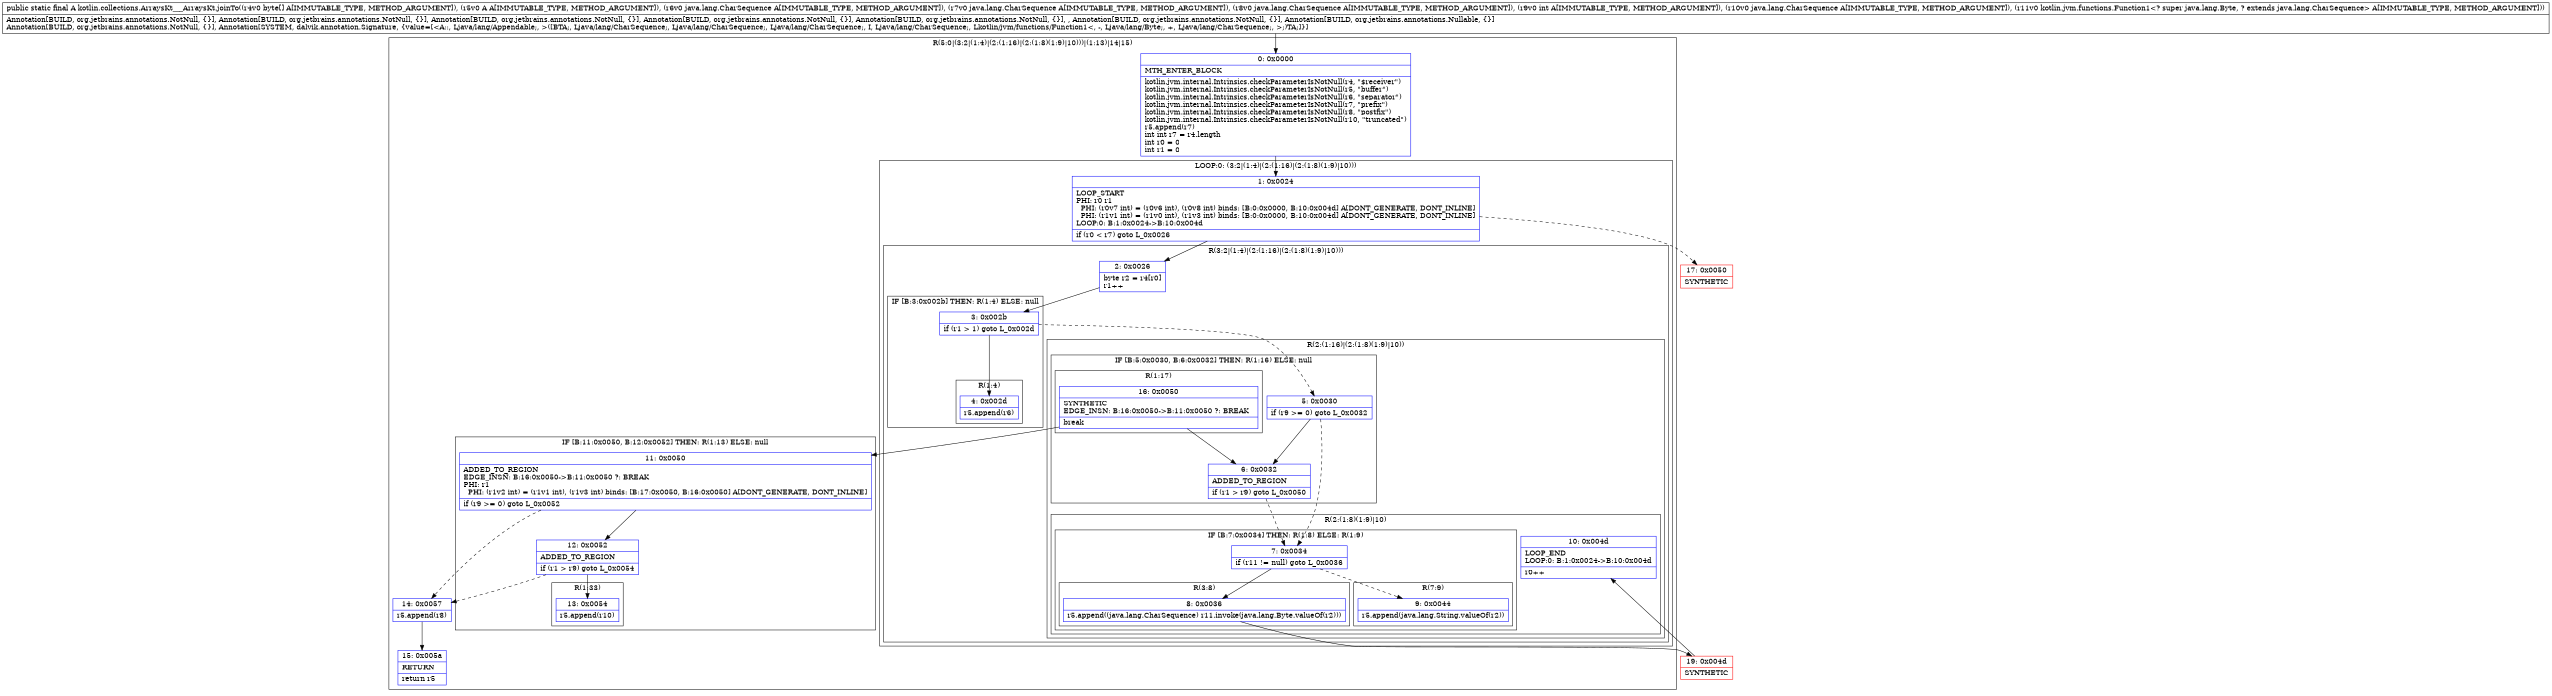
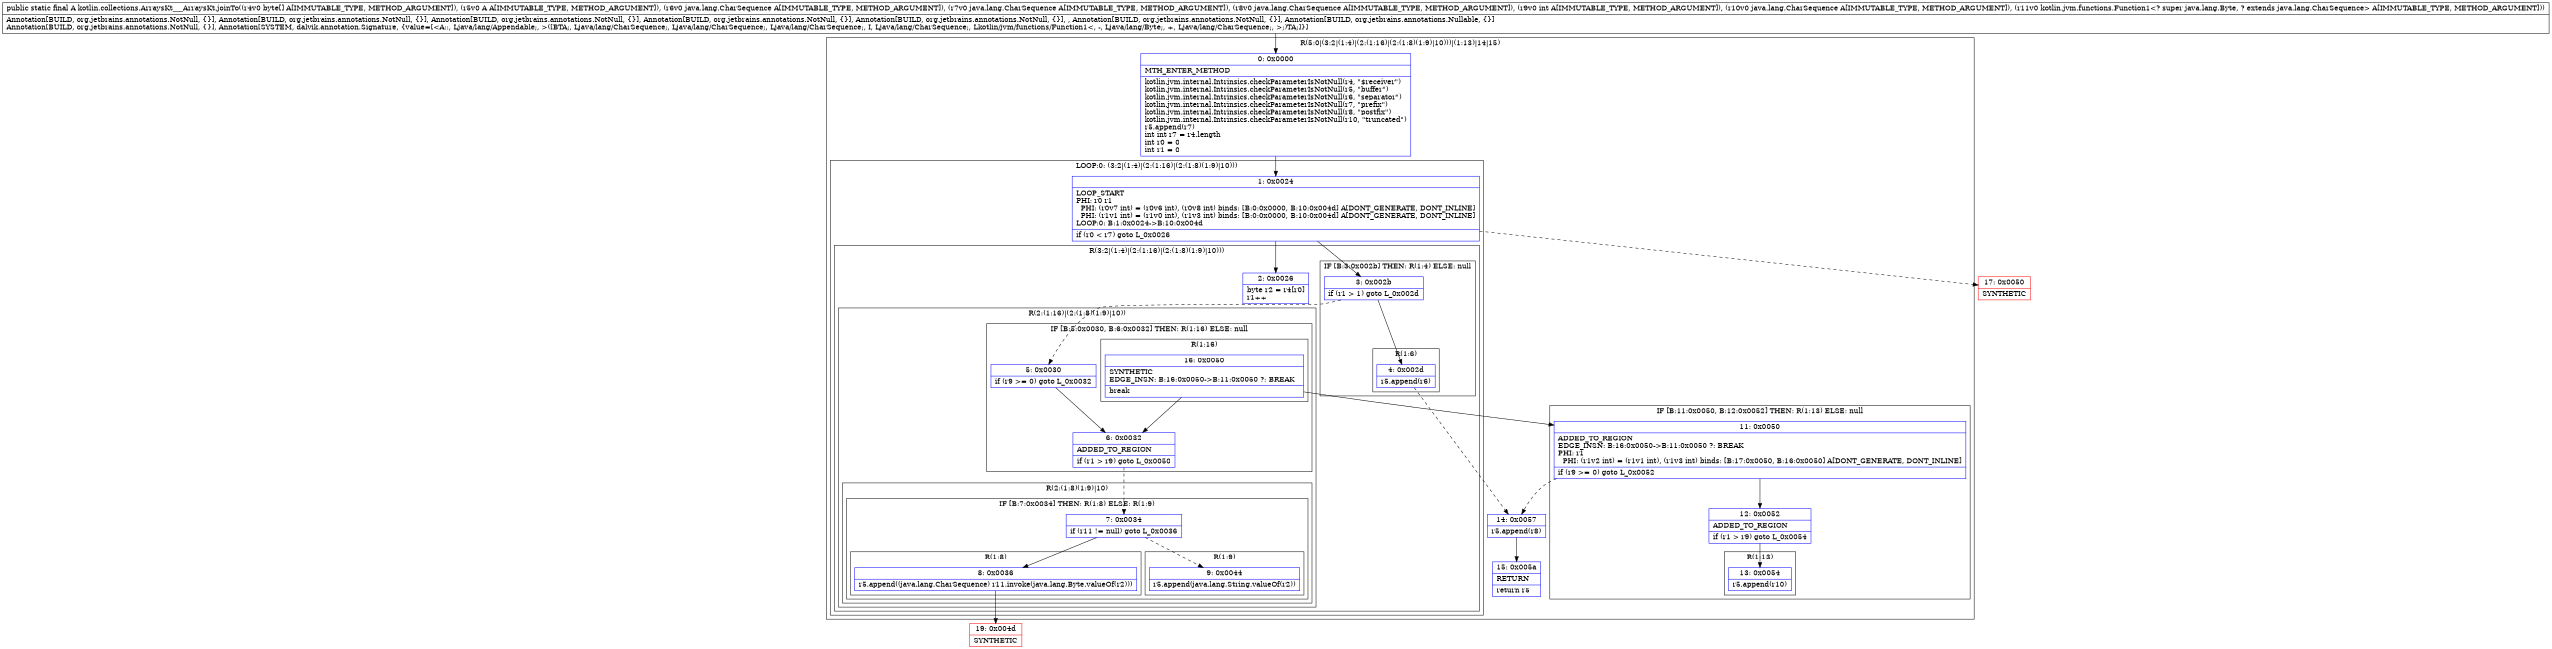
node "0: 0x0000": text "MTH_ENTER_BLOCK" -> "MTH_ENTER_METHOD"
edge "2: 0x0026" -> "3: 0x002b": now "1: 0x0024" -> "3: 0x002b"
cluster "R(1:17)": label "R(1:17)" -> "R(1:16)"
cluster "R(1:4)": label "R(1:4)" -> "R(1:6)"
edge "5: 0x0030" -> "7: 0x0034": removed
node "10: 0x004d": removed
edge "12: 0x0052" -> "14: 0x0057": now "4: 0x002d" -> "14: 0x0057"
cluster "R(1:33)": label "R(1:33)" -> "R(1:13)"
cluster "R(3:8)": label "R(3:8)" -> "R(1:8)"
cluster "R(7:9)": label "R(7:9)" -> "R(1:9)"
